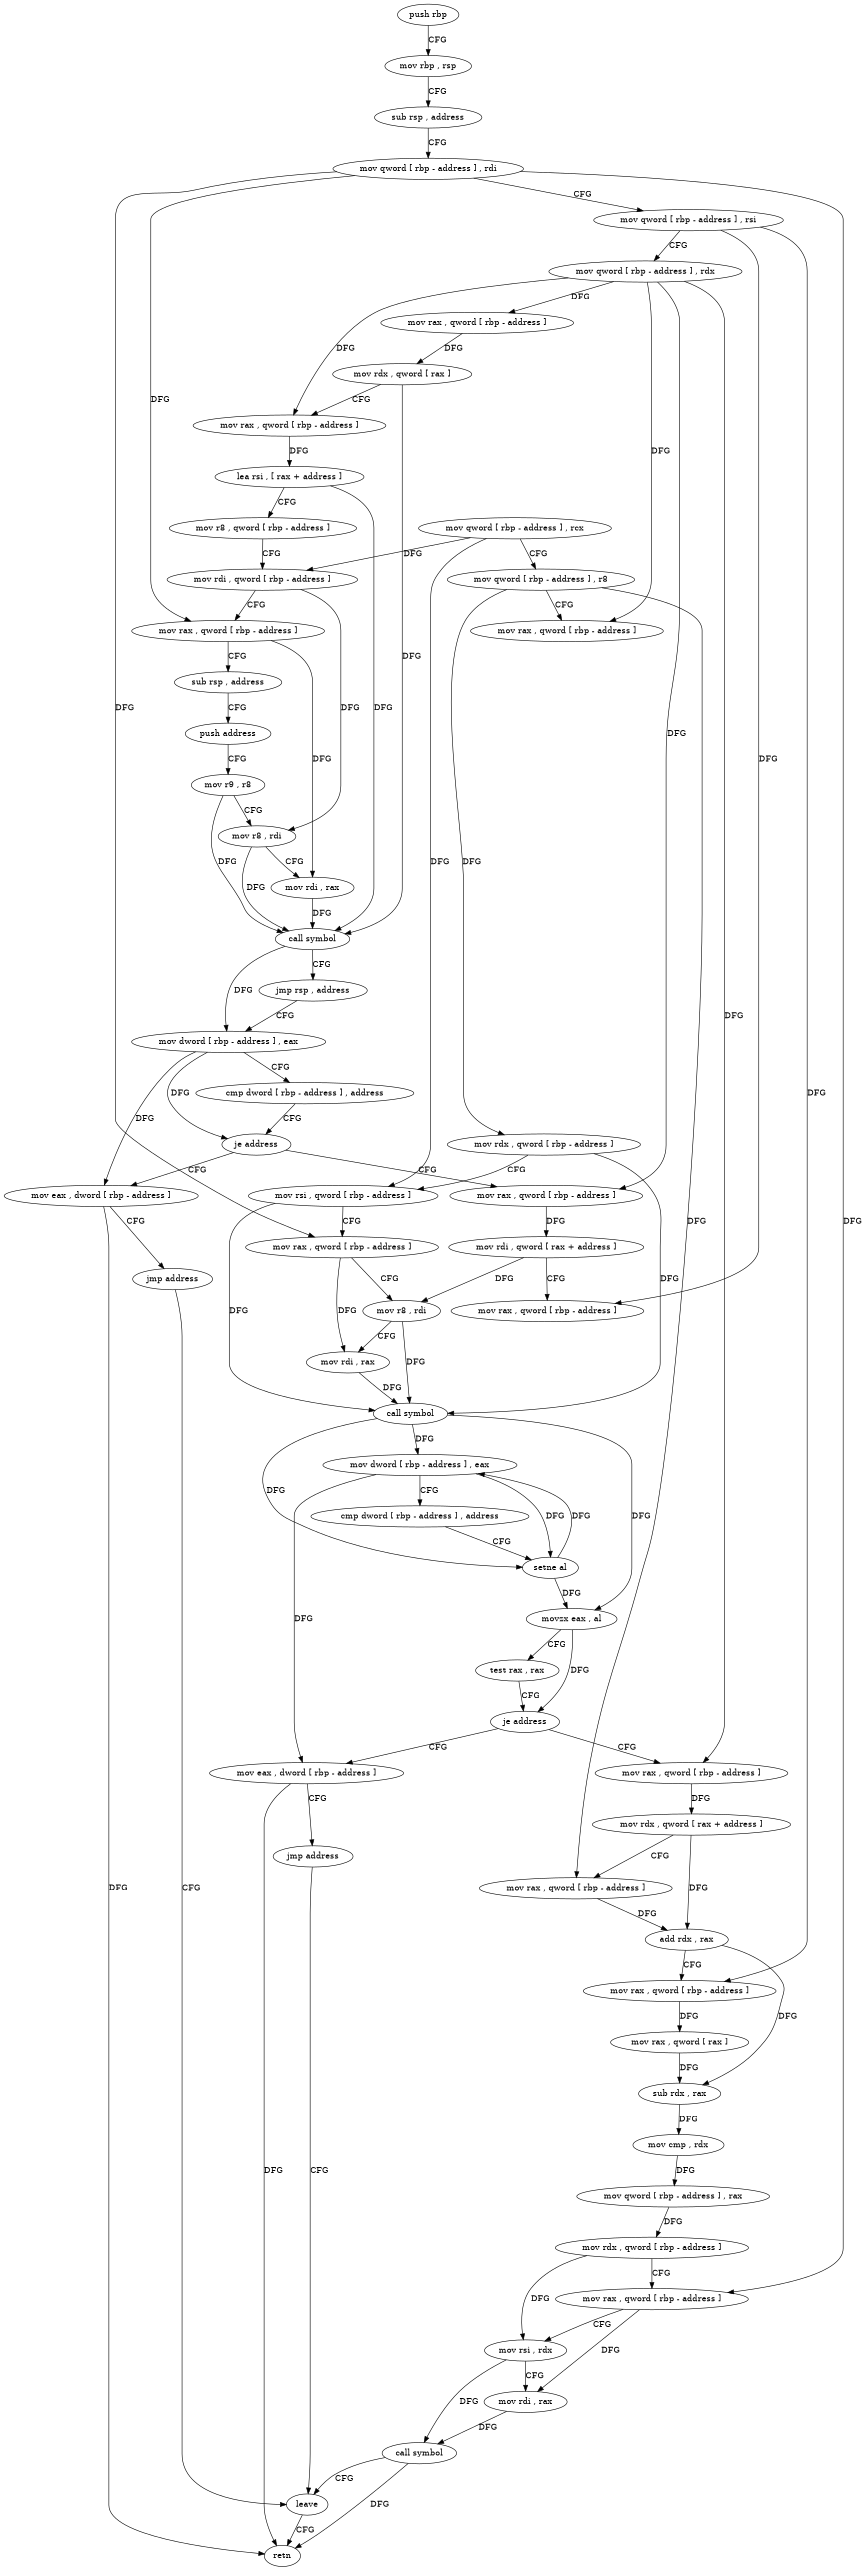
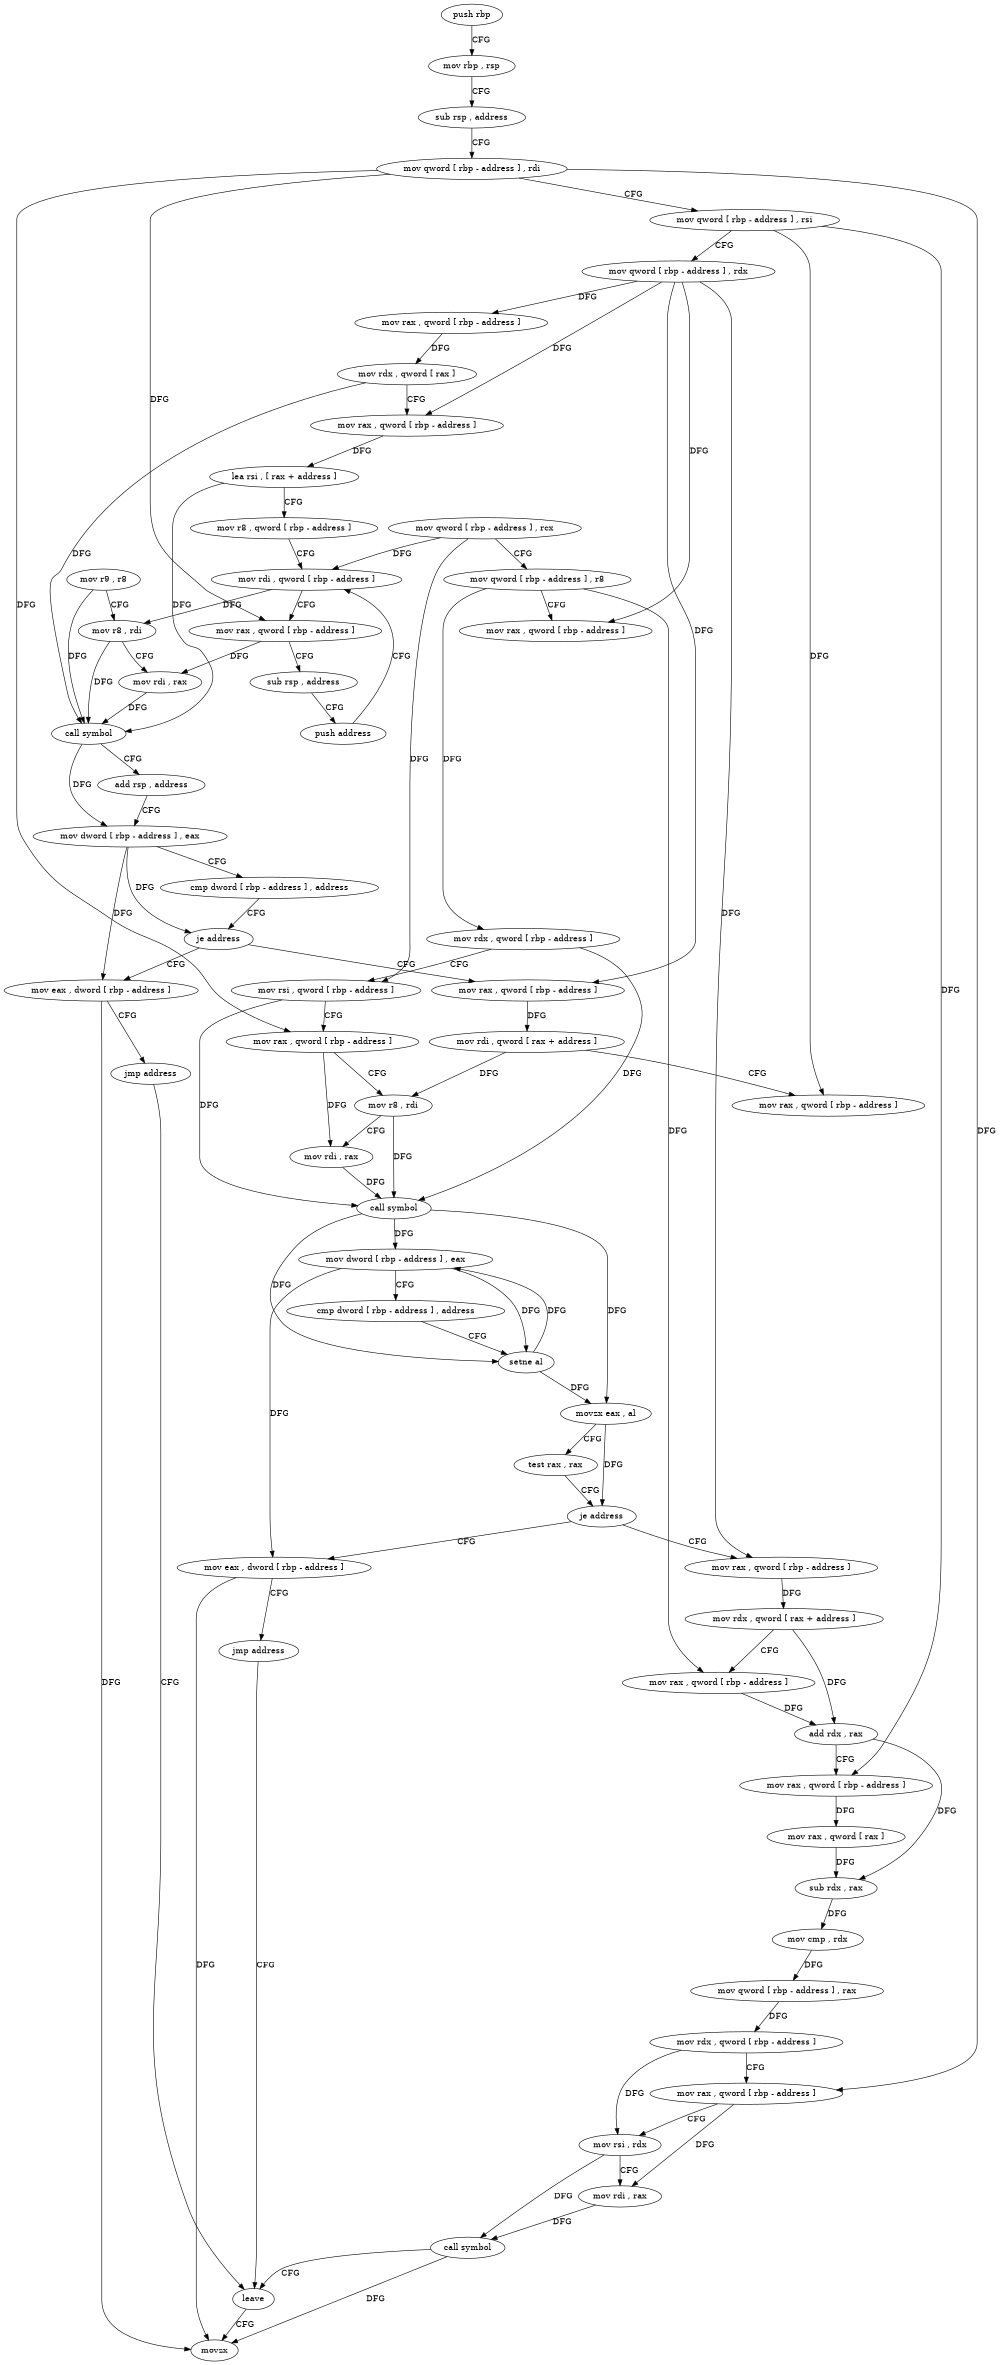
edge "push address" -> "mov r9 , r8": now "push address" -> "mov rdi , qword [ rbp - address ]"
node "jmp rsp , address": label "jmp rsp , address" -> "add rsp , address"
node "retn": label "retn" -> "movzx"
